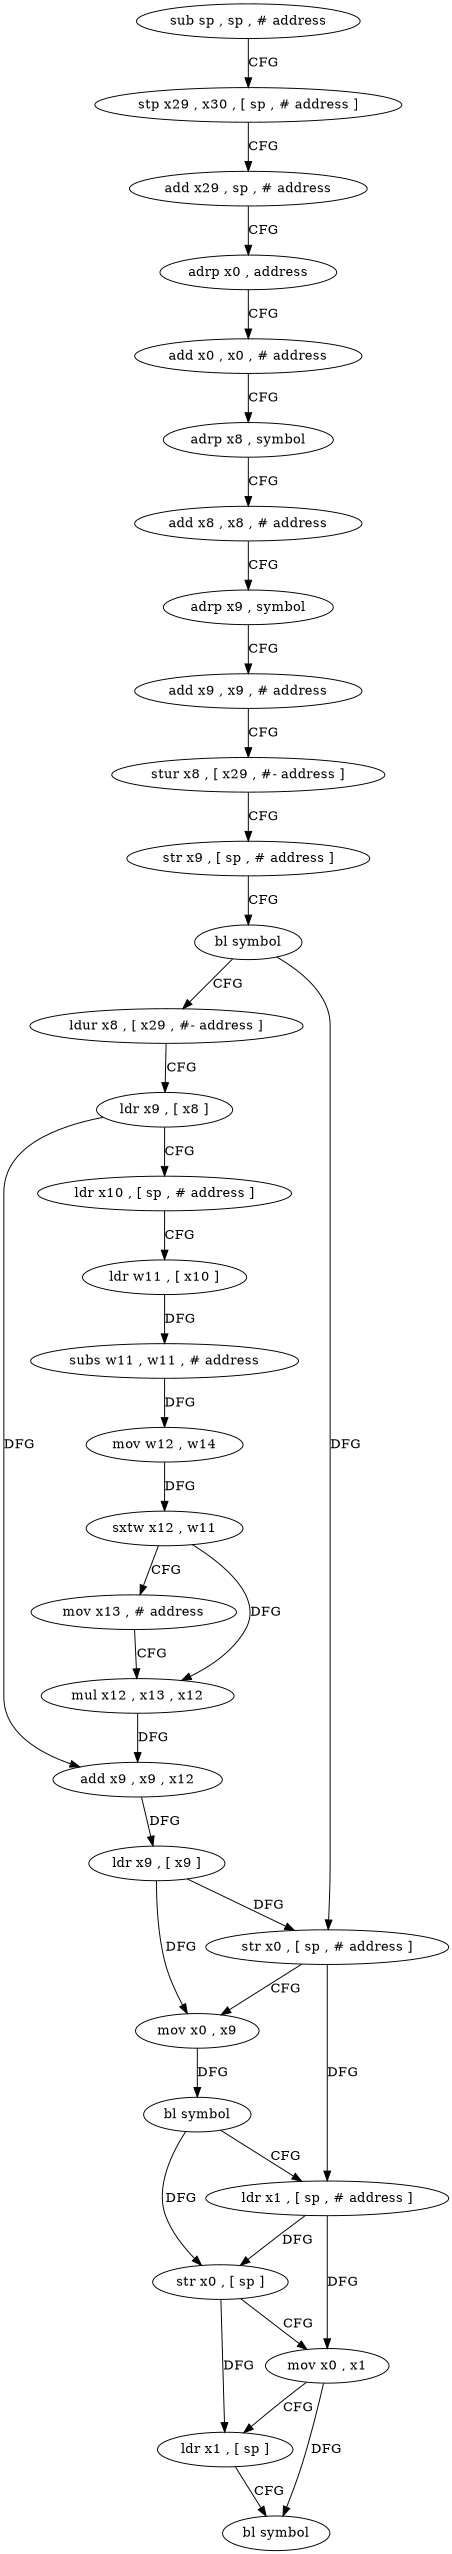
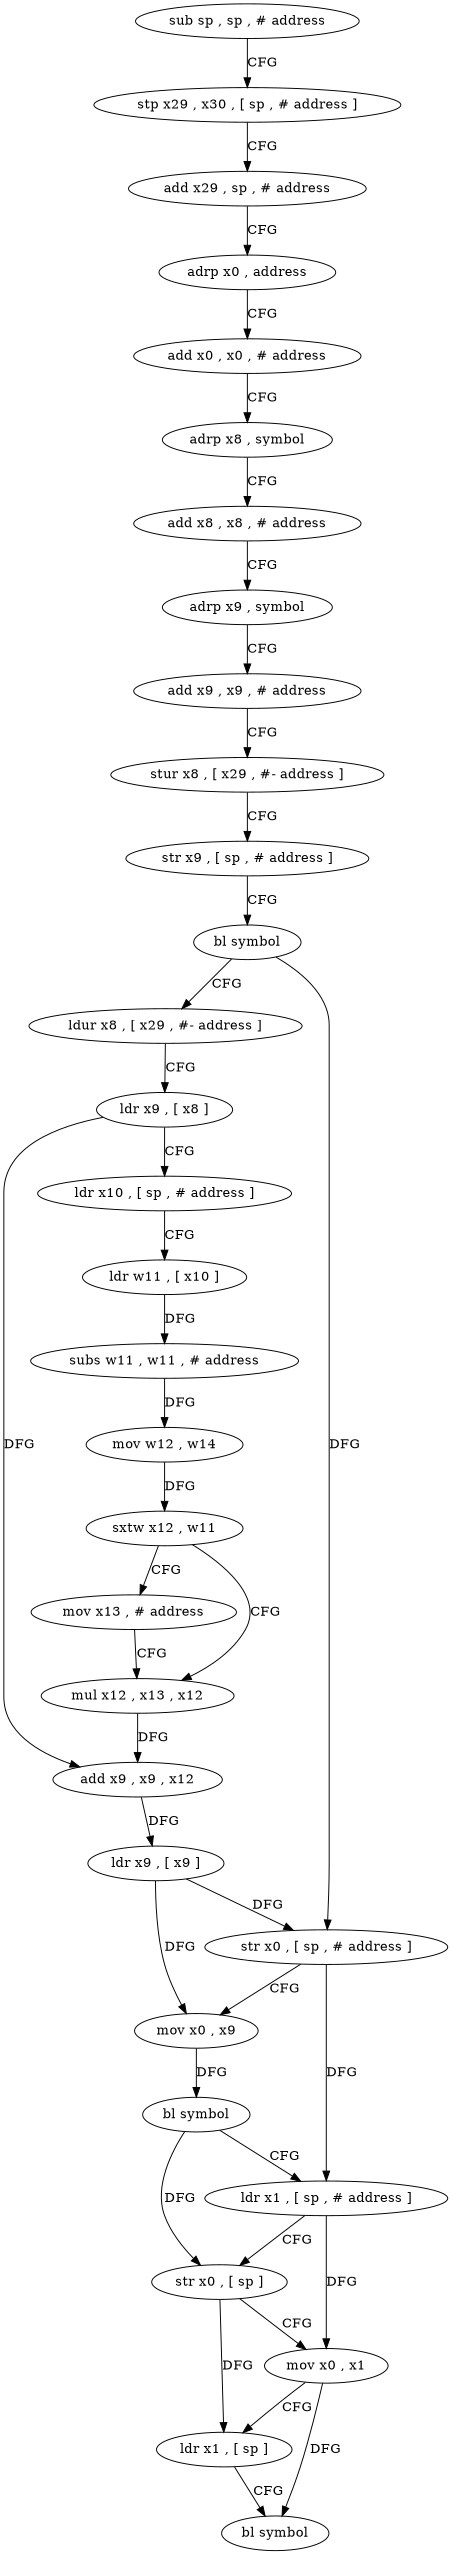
edge "sxtw x12 , w11" -> "mul x12 , x13 , x12": label "DFG" -> "CFG"
edge "ldr x1 , [ sp , # address ]" -> "str x0 , [ sp ]": label "DFG" -> "CFG"
